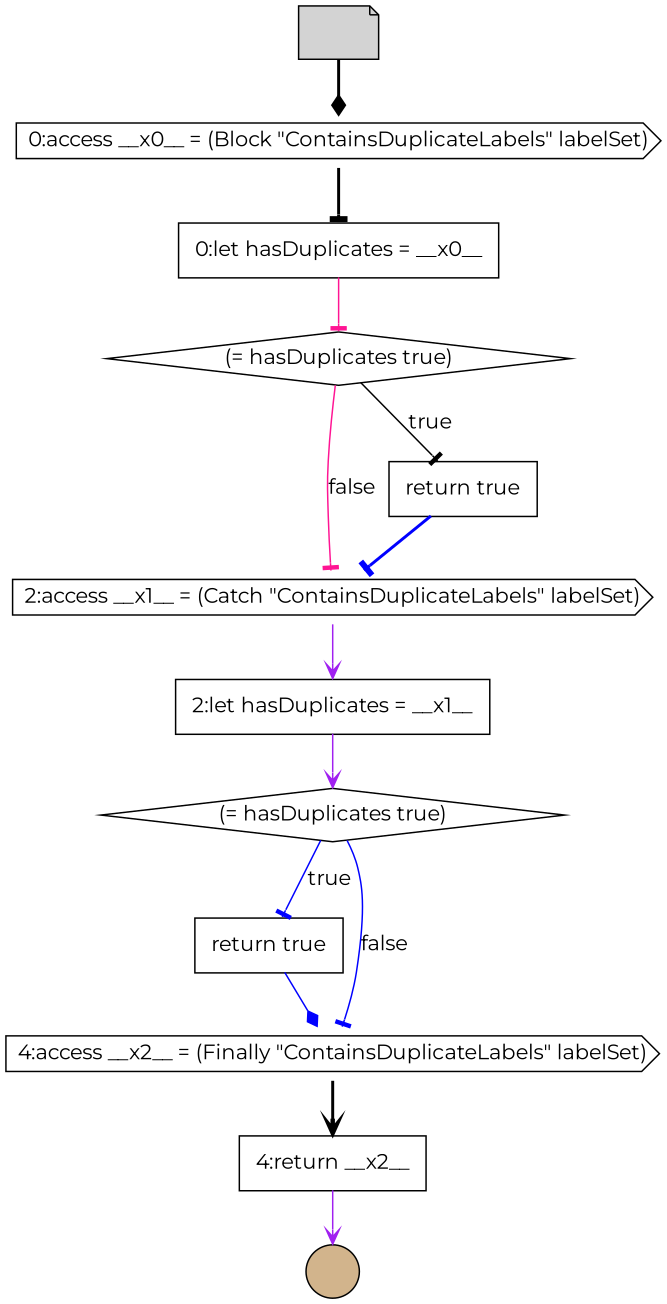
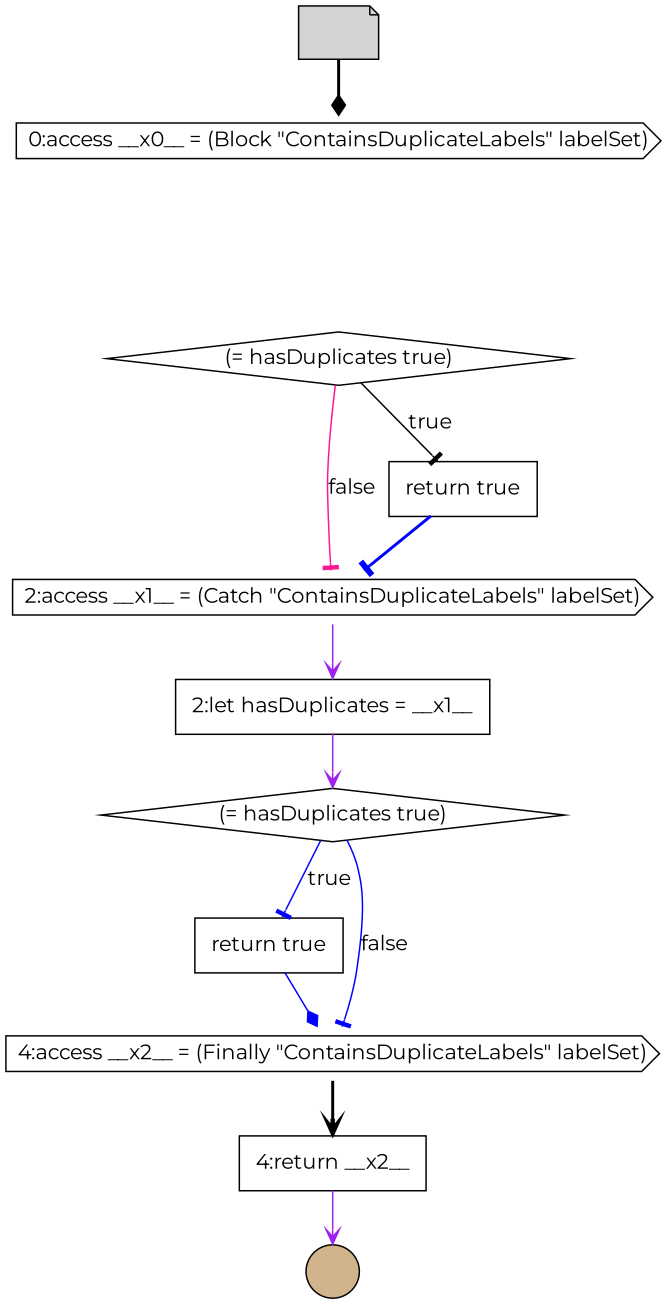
node "0:let hasDuplicates = __x0__": removed
